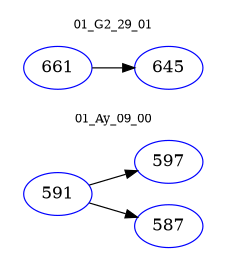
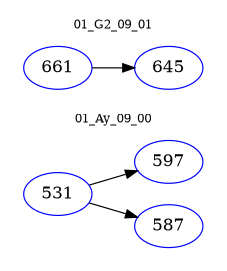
cluster "01_G2_29_01": label "01_G2_29_01" -> "01_G2_09_01"
node "591": label "591" -> "531"
